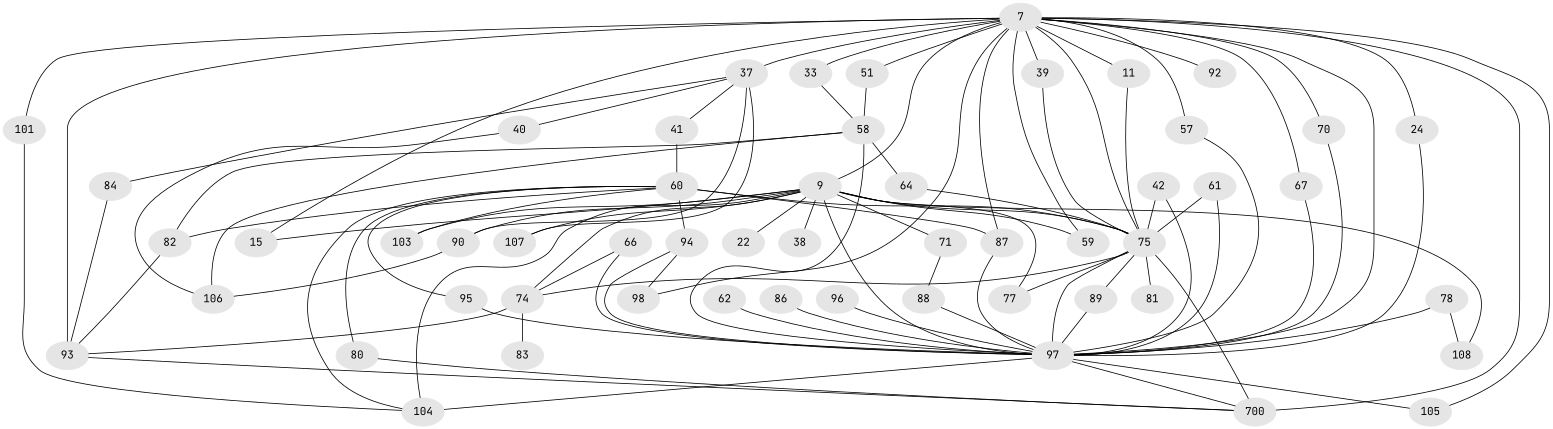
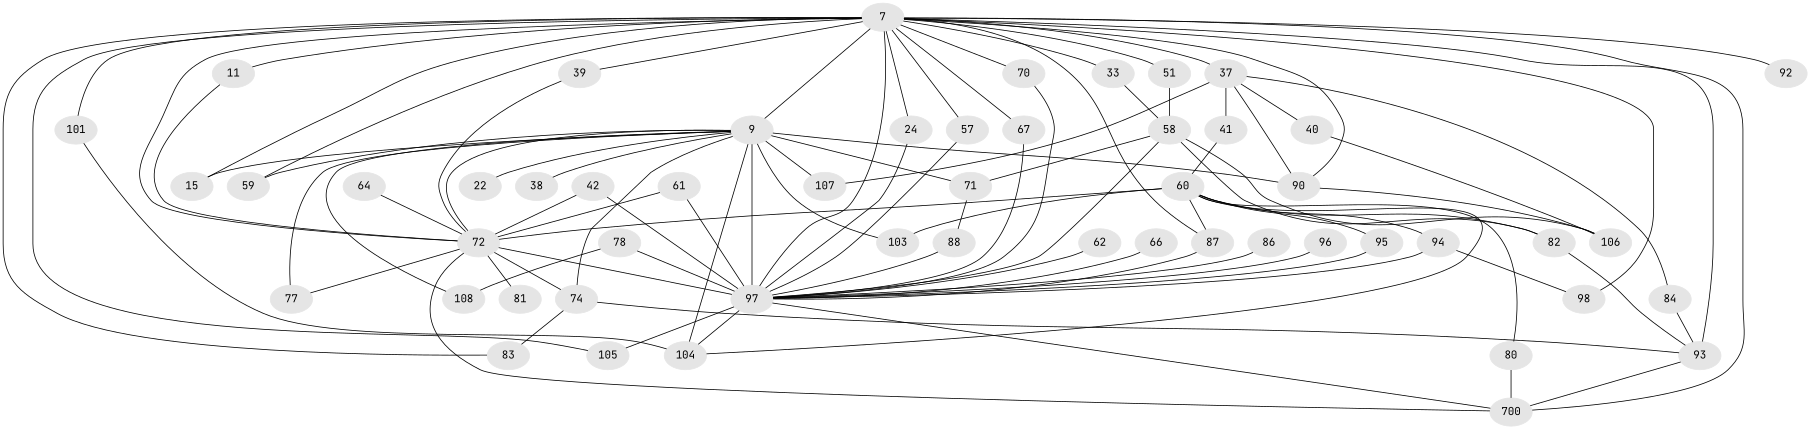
edge "7" -- "90": added
edge "7" -- "83": added
edge "58" -- "64": now "58" -- "71"
node "75": label "75" -> "72"
edge "66" -- "74": removed
node "89": removed
